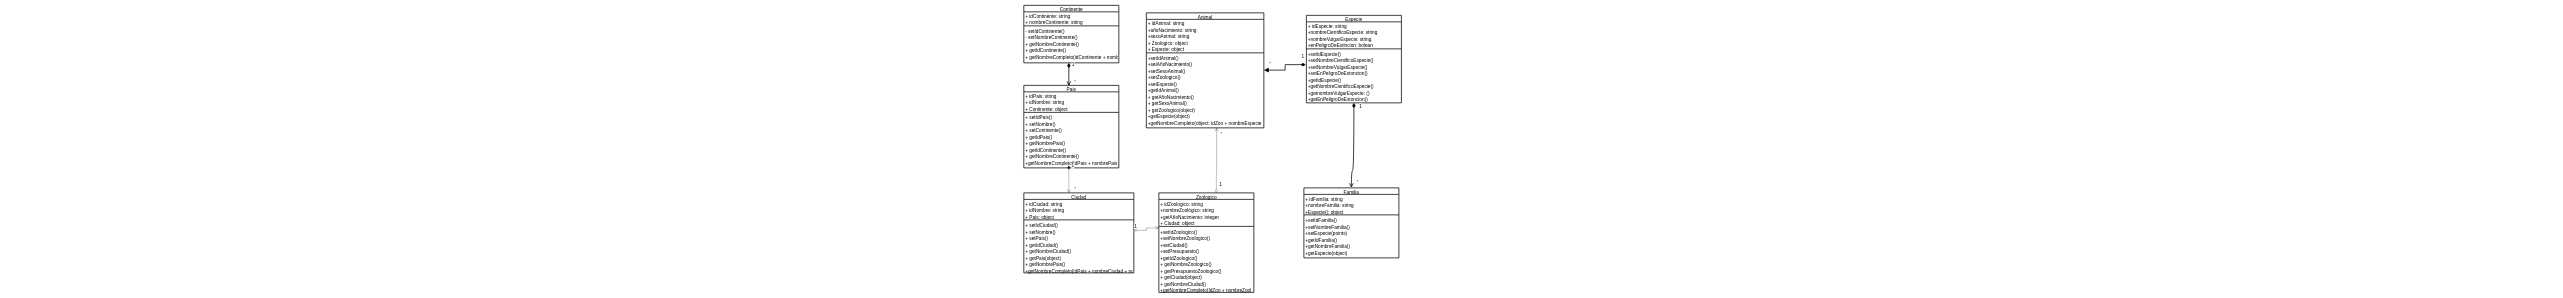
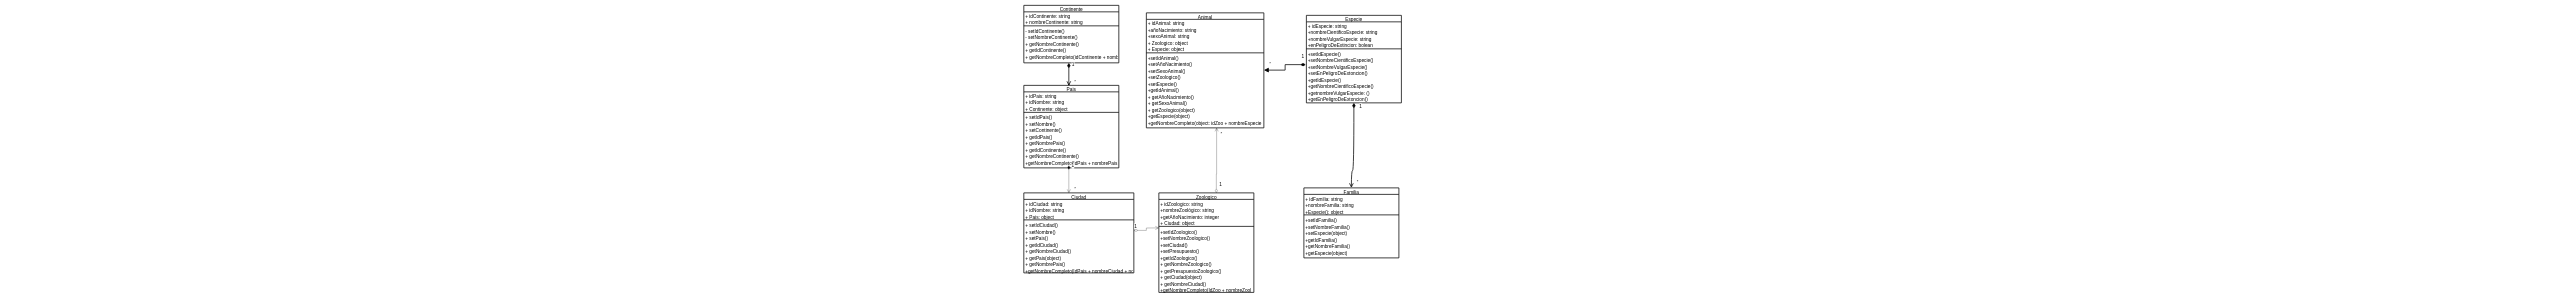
node "+setEspecie(points)": label "+setEspecie(points)" -> "+setEspecie(object)"
